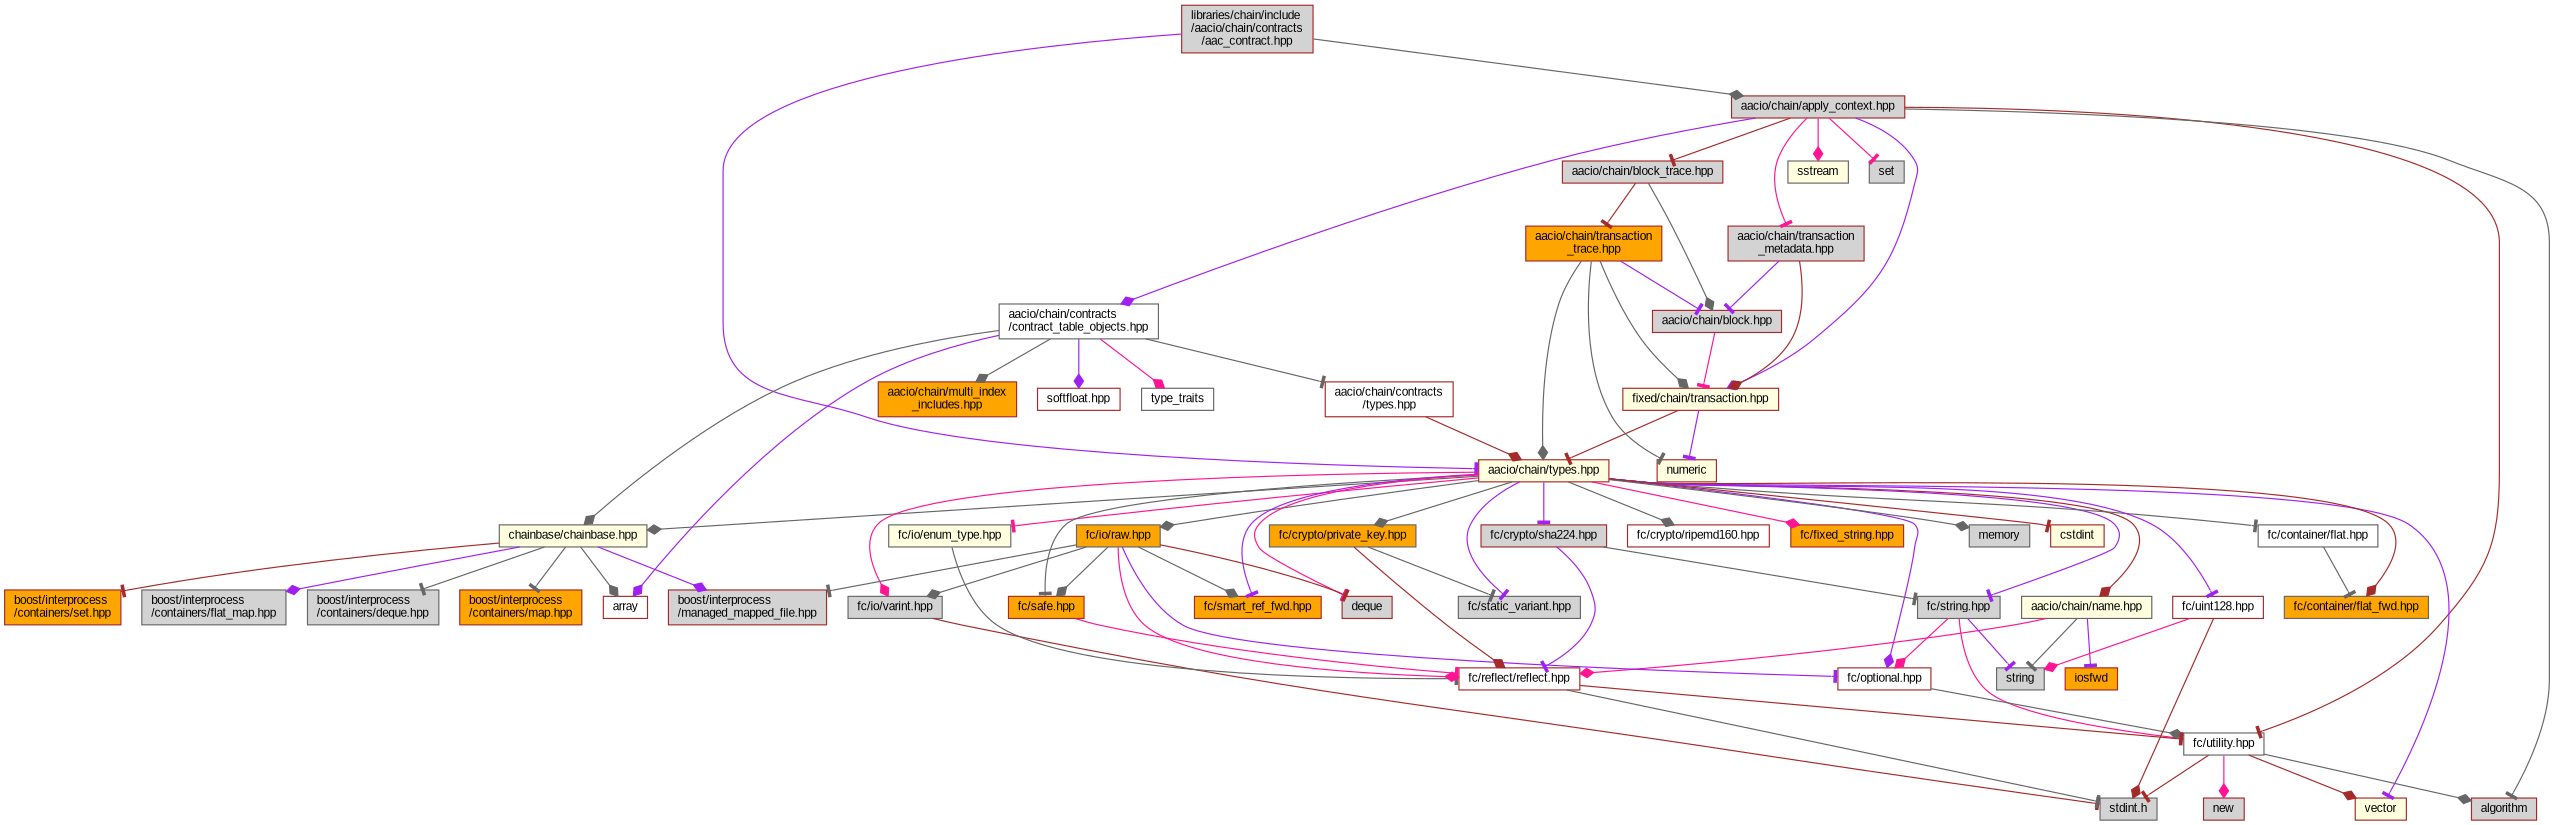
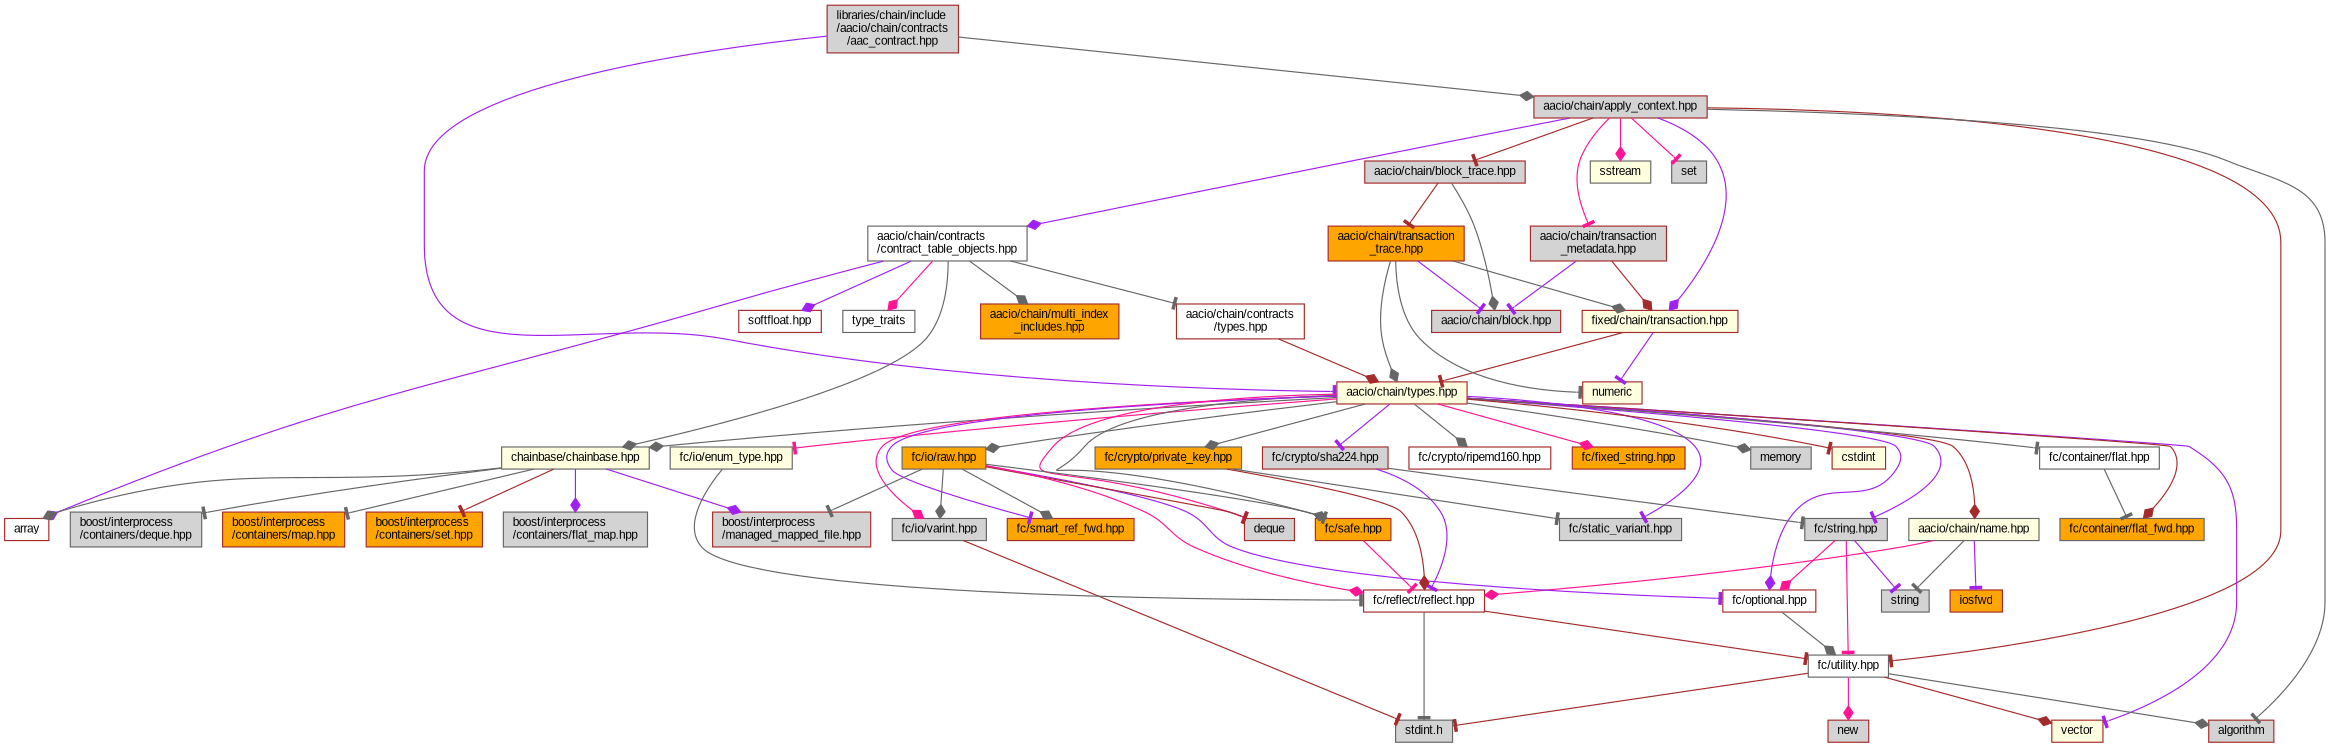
edge "aacio/chain/block.hpp" -> "fixed/chain/transaction.hpp": removed
node "fc/uint128.hpp": removed
